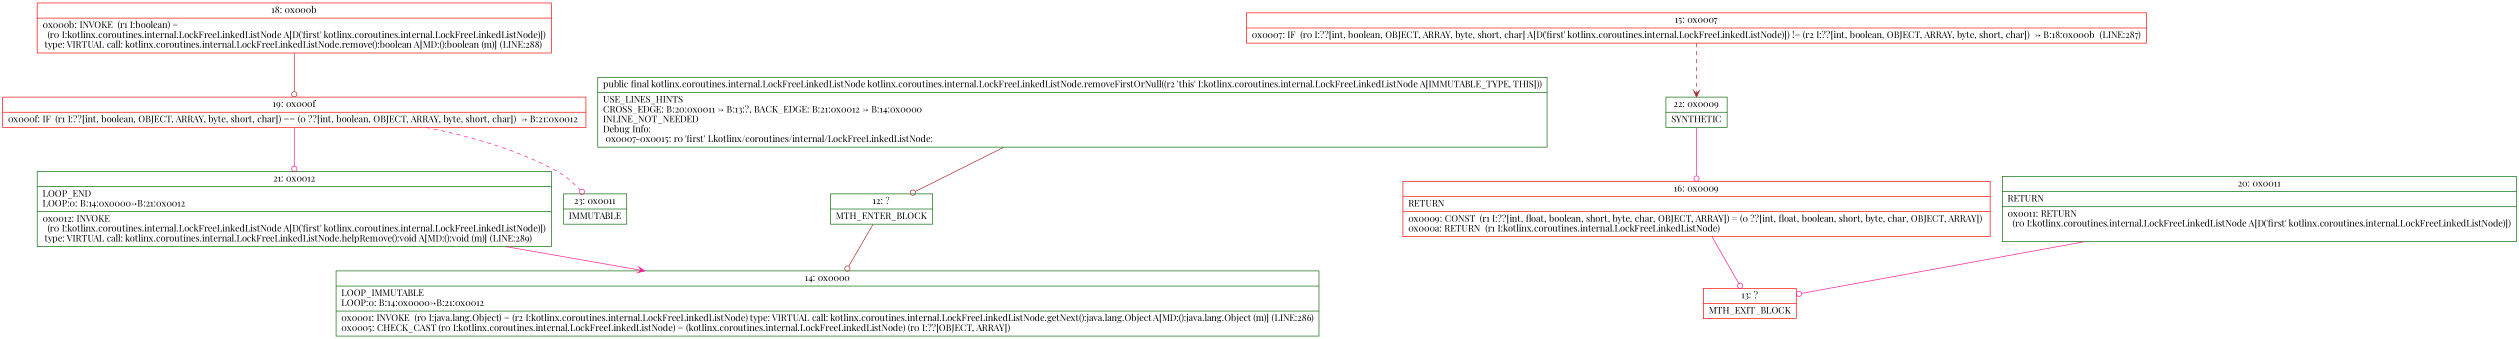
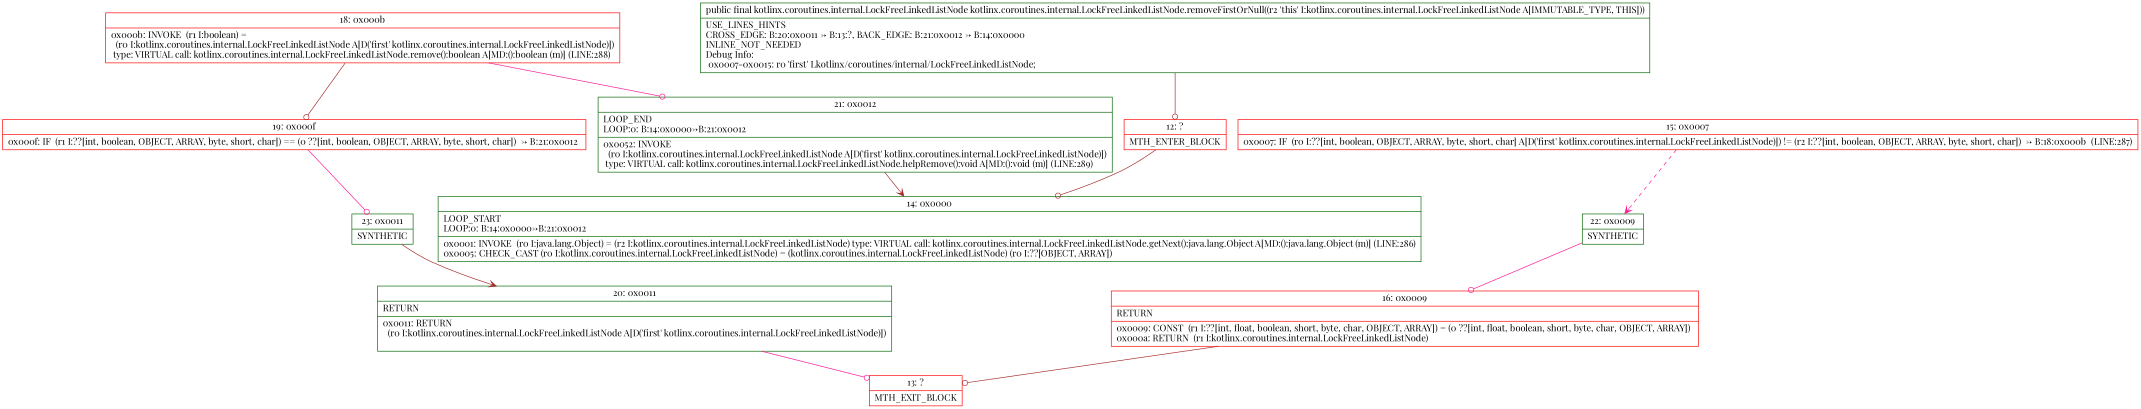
edge "15: 0x0007" -> "22: 0x0009": color brown -> deeppink
edge "19: 0x000f" -> "21: 0x0012": now "18: 0x000b" -> "21: 0x0012"
edge "19: 0x000f" -> "23: 0x0011": style dashed -> solid
node "12: ?": color darkgreen -> red
node "23: 0x0011": text "IMMUTABLE" -> "SYNTHETIC"
node "21: 0x0012": text "0x0012: INVOKE" -> "0x0052: INVOKE"
edge "21: 0x0012" -> "14: 0x0000": color deeppink -> brown
edge "16: 0x0009" -> "13: ?": color deeppink -> brown
edge "23: 0x0011" -> "20: 0x0011": added
node "14: 0x0000": text "LOOP_IMMUTABLE" -> "LOOP_START"
